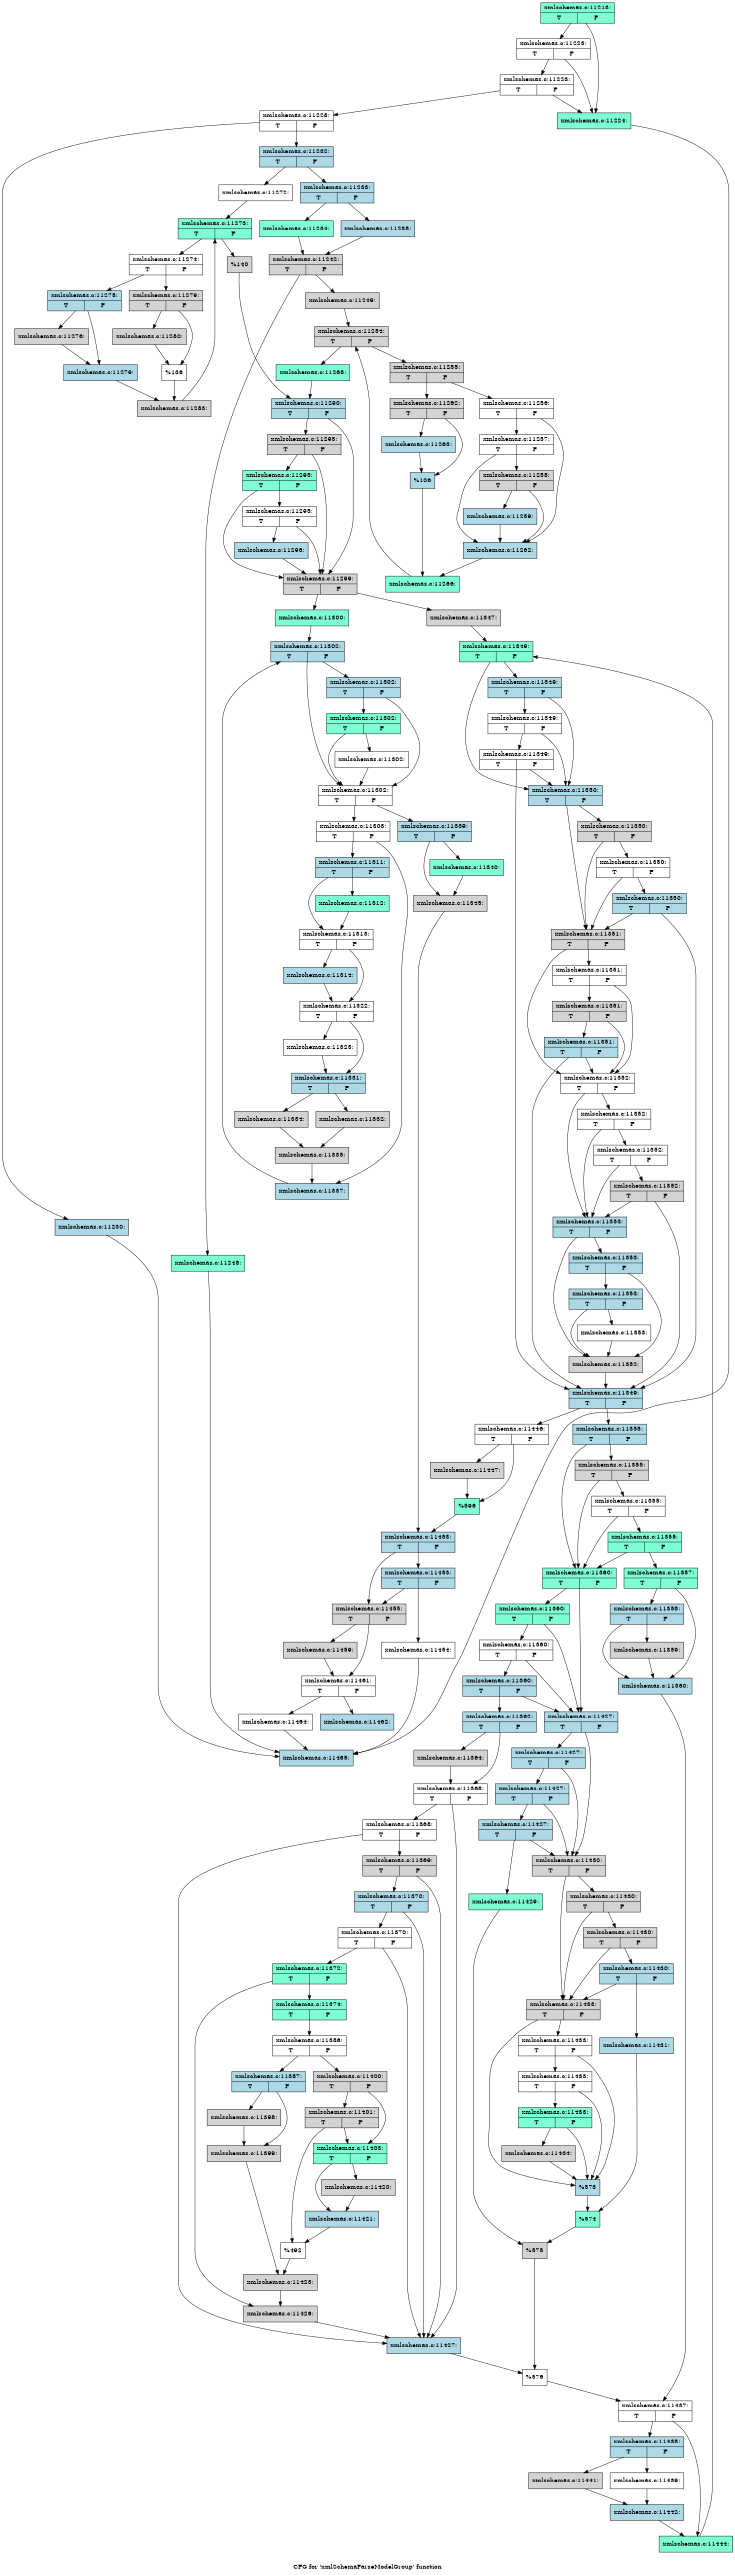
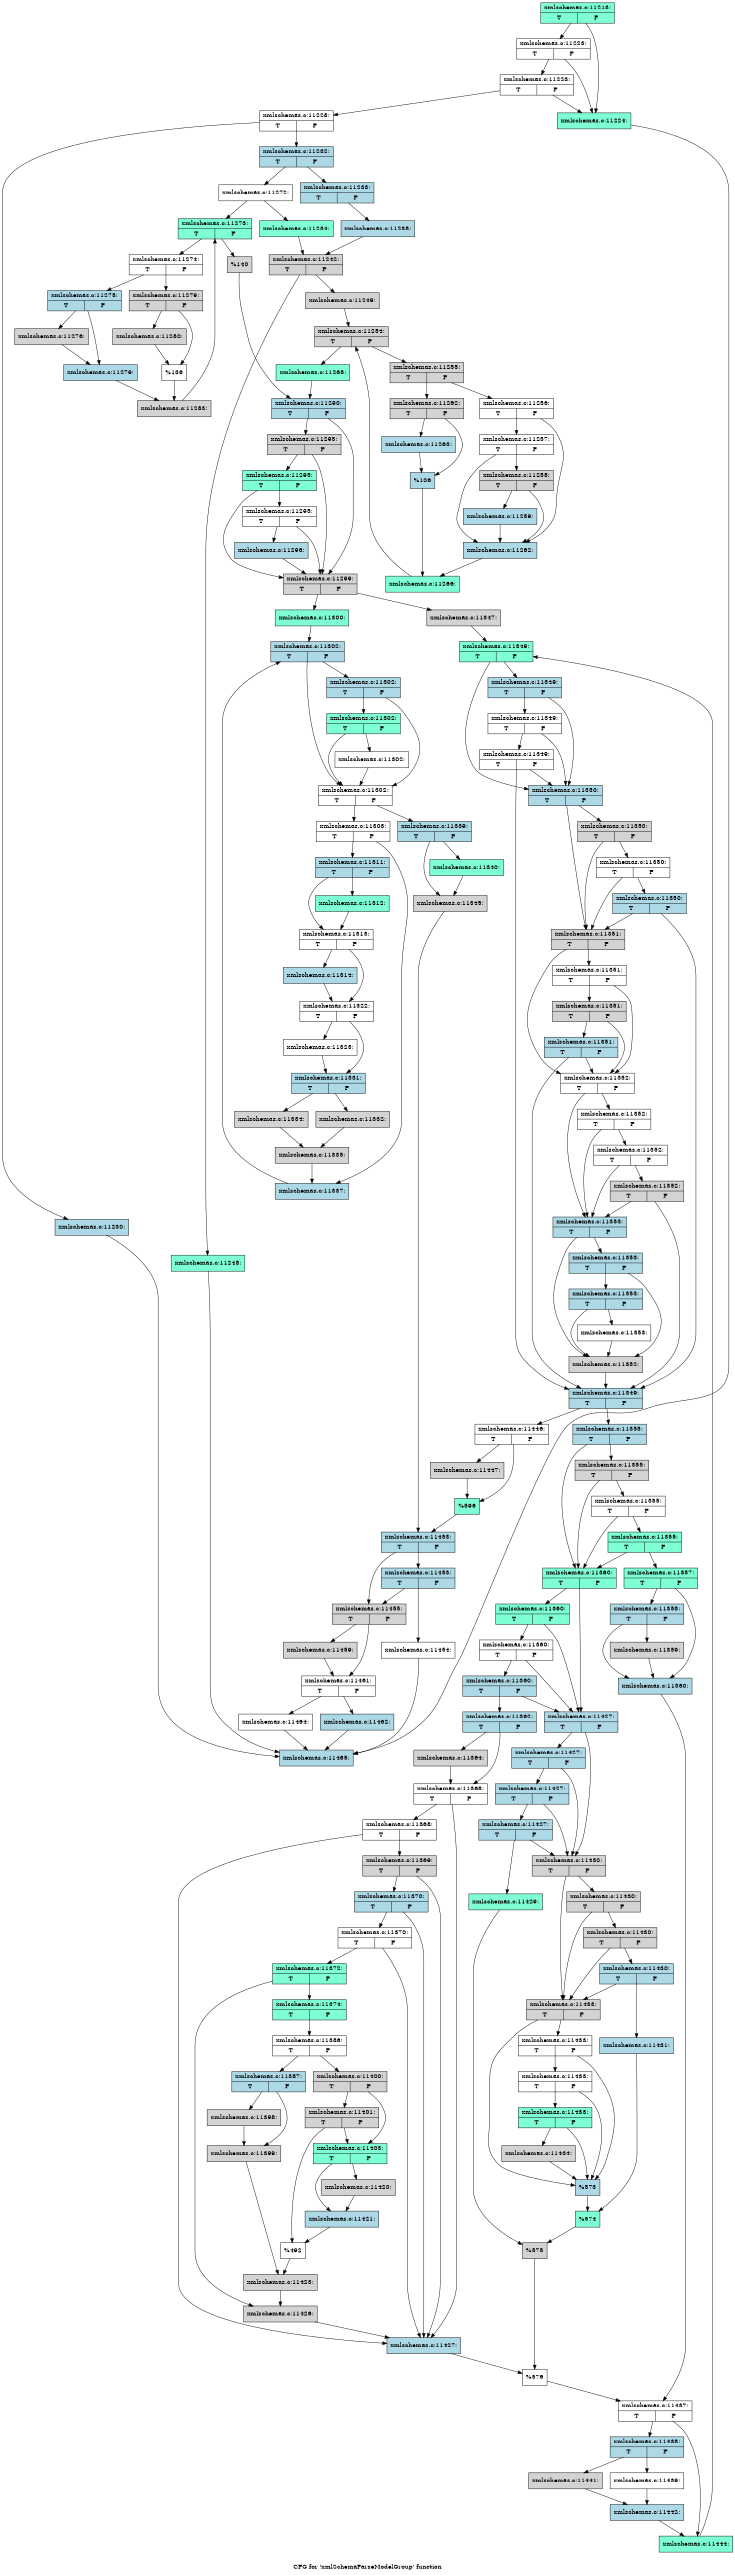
edge "xmlschemas.c:11233:" -> "xmlschemas.c:11234:": now "xmlschemas.c:11272:" -> "xmlschemas.c:11234:"
edge "xmlschemas.c:11462:" -> "xmlschemas.c:11465:": added
